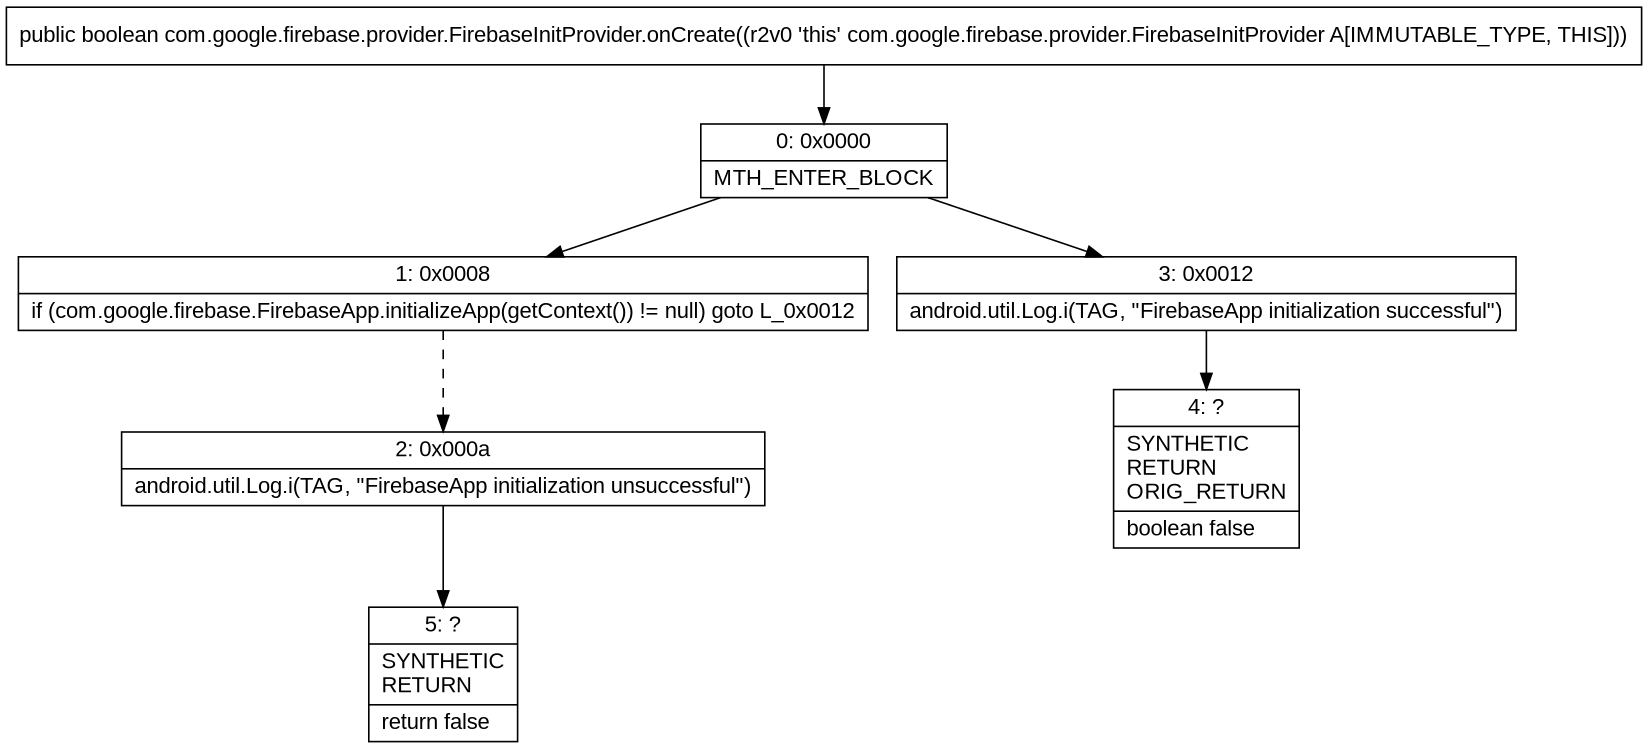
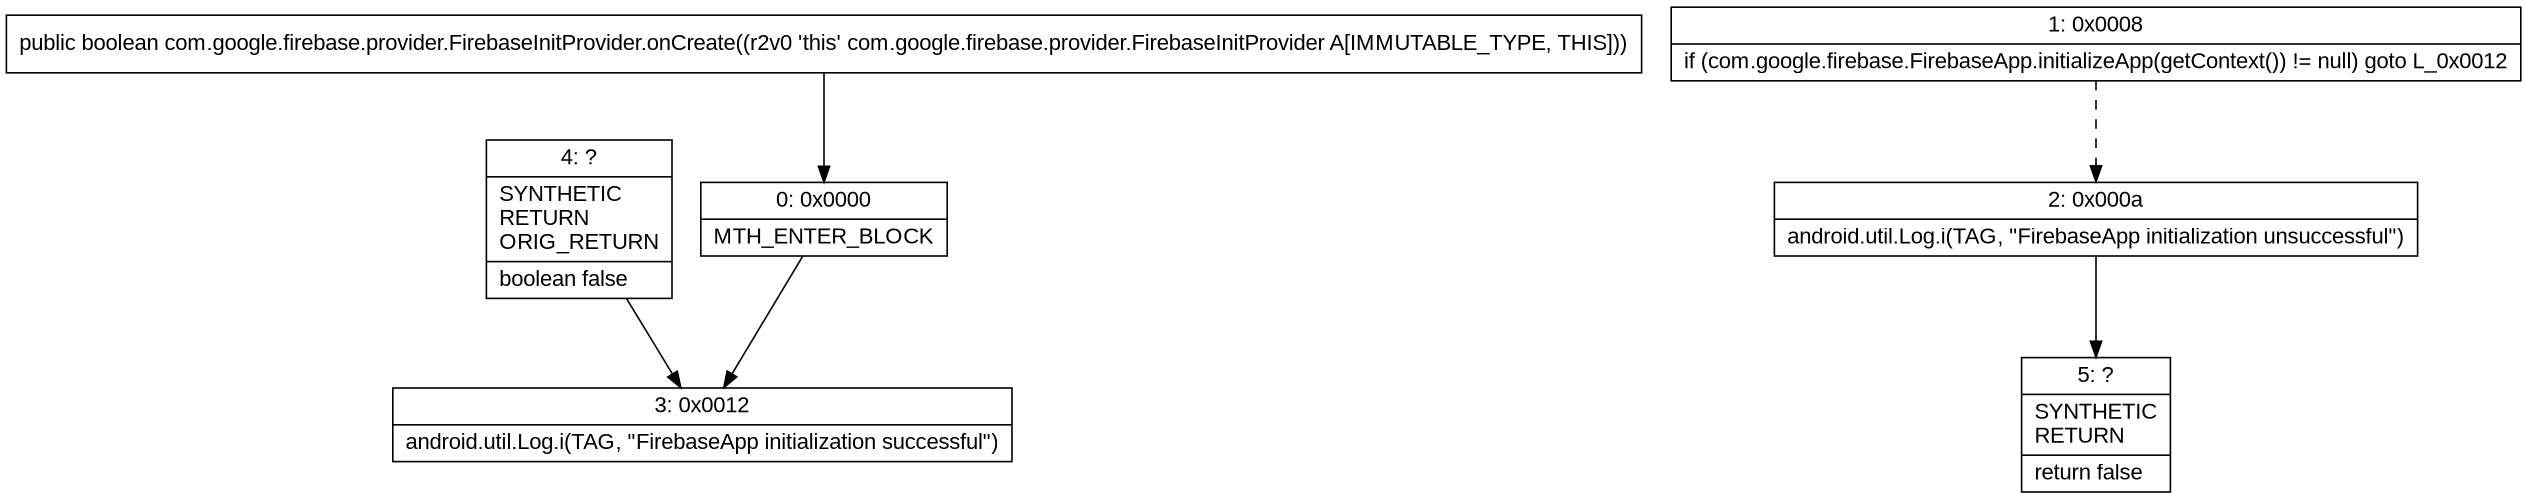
edge "0: 0x0000" -> "1: 0x0008": removed
edge "3: 0x0012" -> "4: ?": reversed
